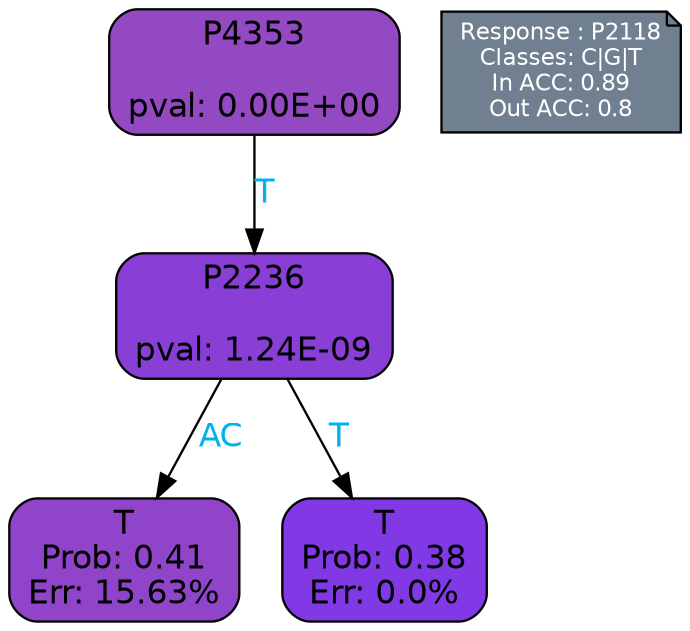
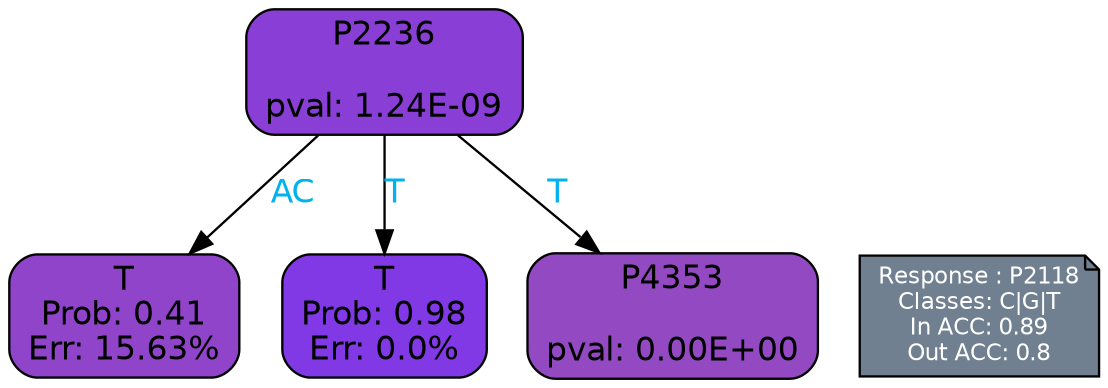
edge "P4353 pval: 0.00E+00" -> "P2236 pval: 1.24E-09": reversed
node "T Prob: 0.38 Err: 0.0%": label "T Prob: 0.38 Err: 0.0%" -> "T Prob: 0.98 Err: 0.0%"
